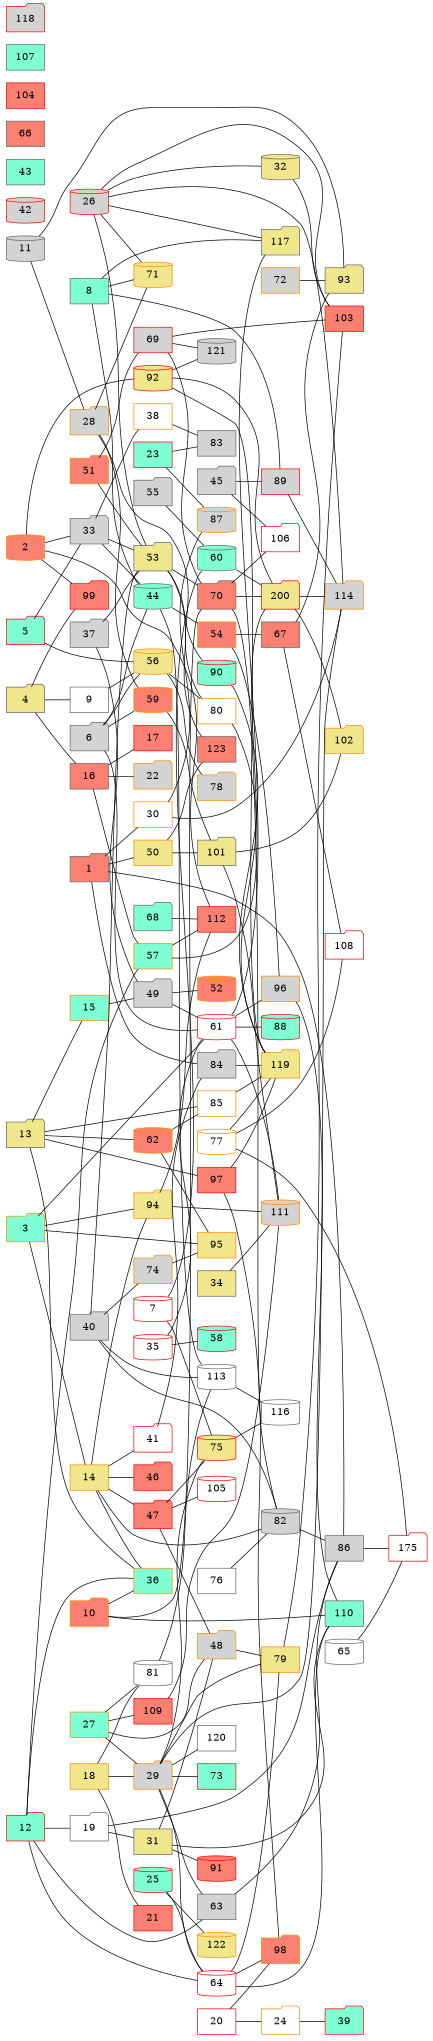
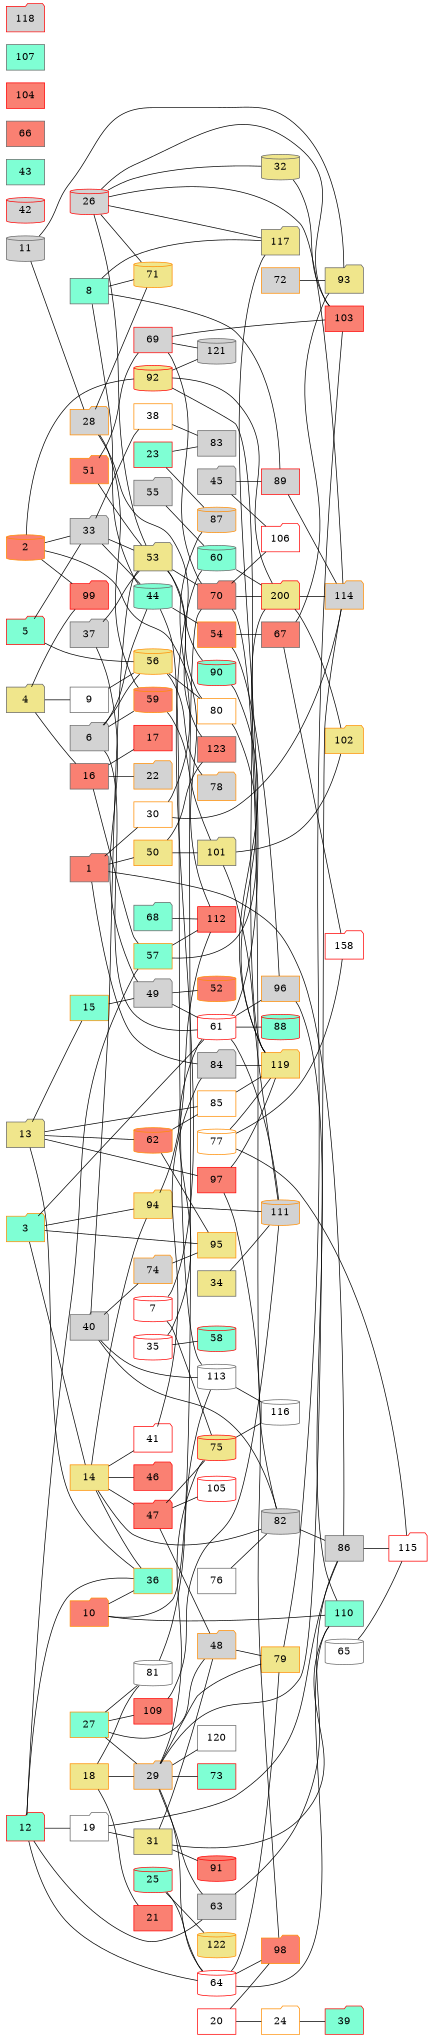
node "108": label "108" -> "158"
node "175": label "175" -> "115"
